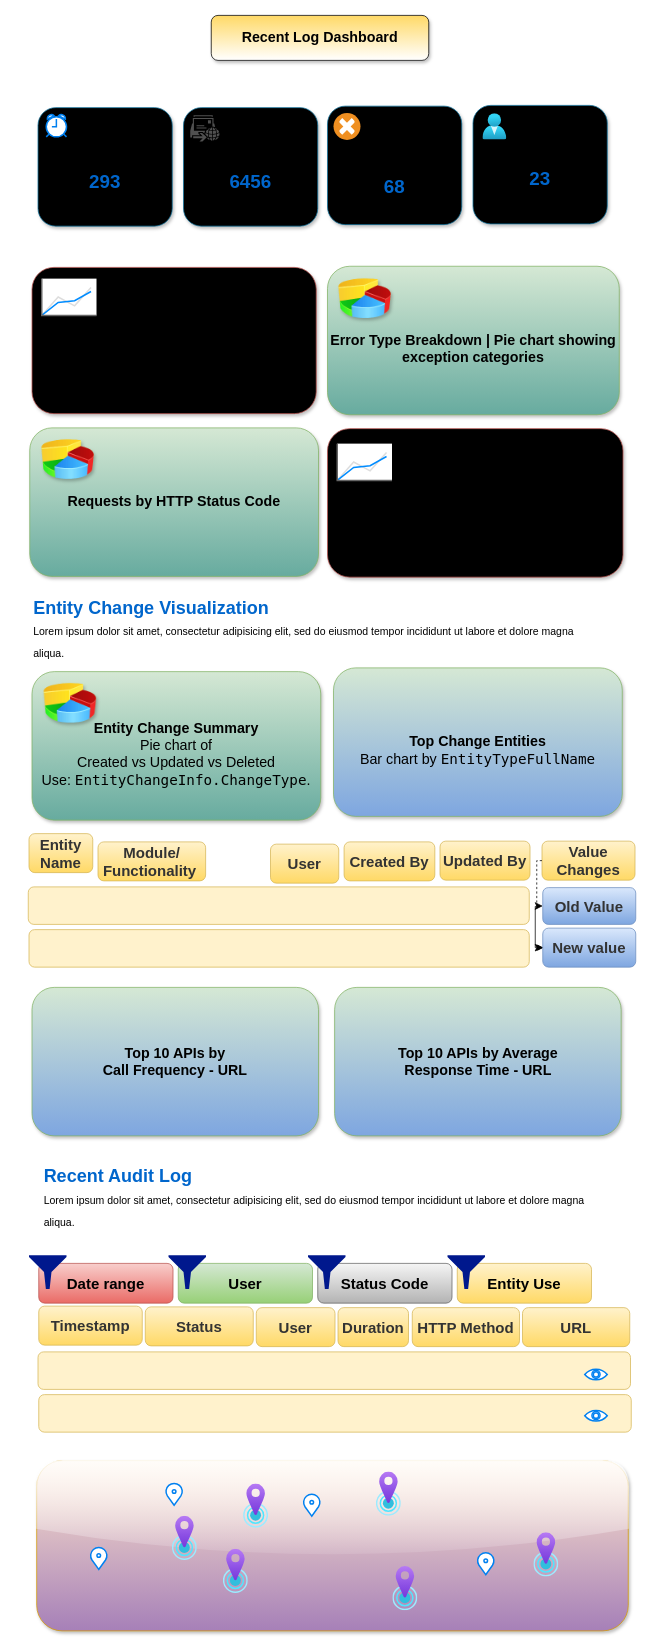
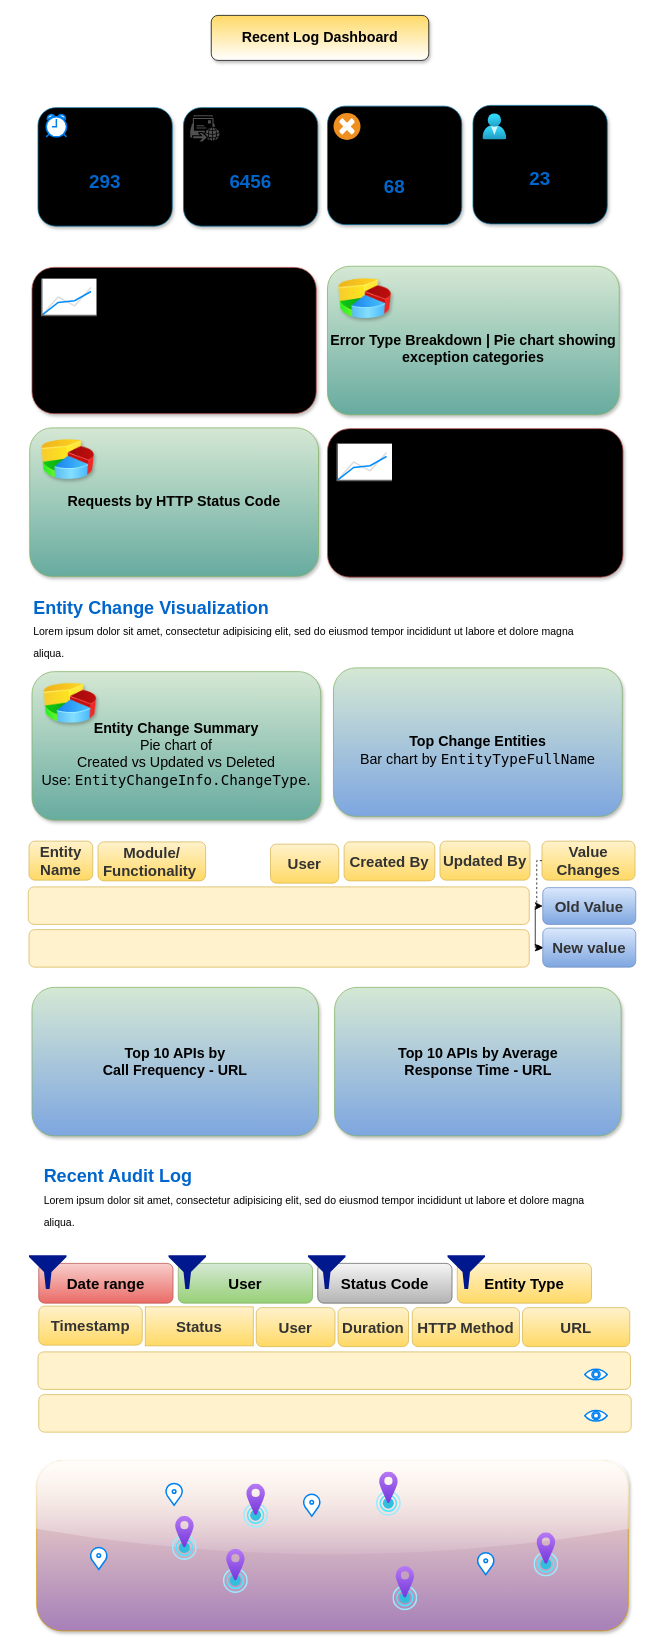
node "Entity Name": moved (61, 853) -> (61, 861)
node "Entity Use": label "Entity Use" -> "Entity Type"
node "Status": shape rounded rectangle -> rectangle
